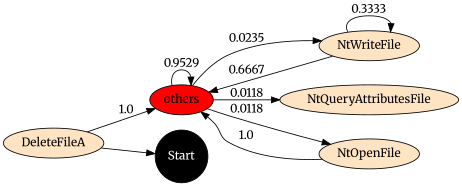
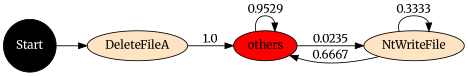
node "NtQueryAttributesFile": removed
edge "DeleteFileA" -> "Start": reversed
node "NtOpenFile": removed
